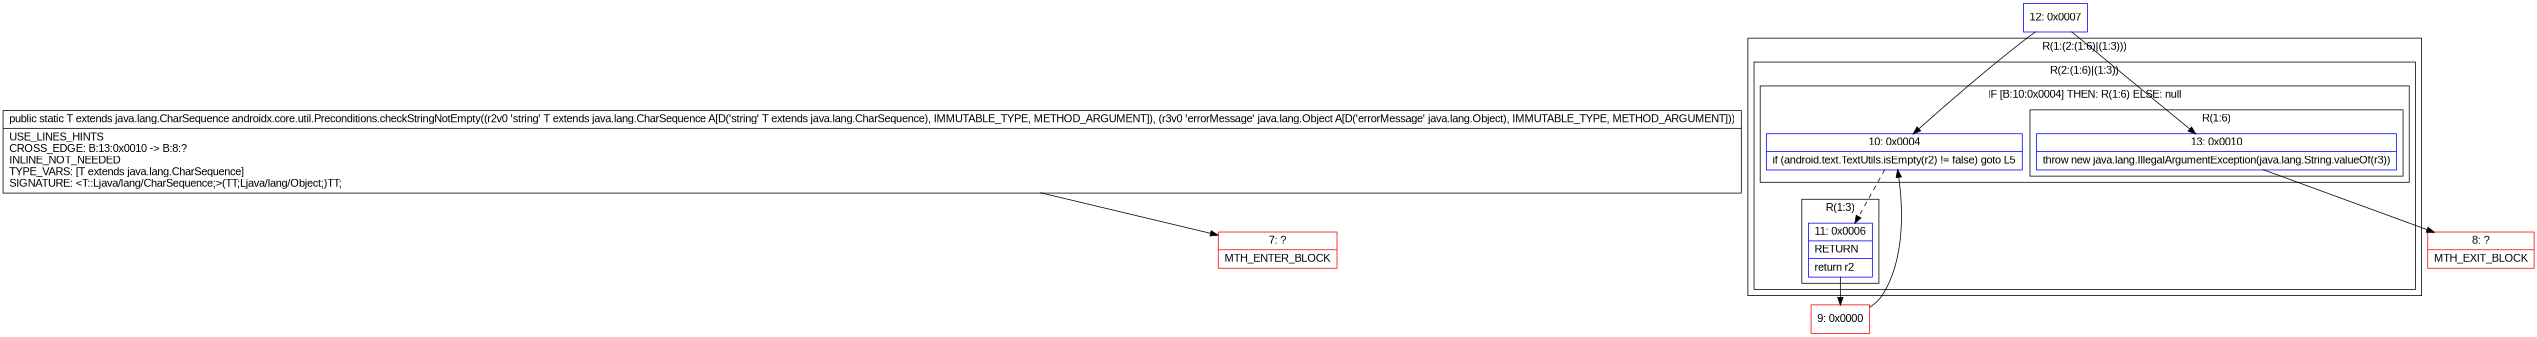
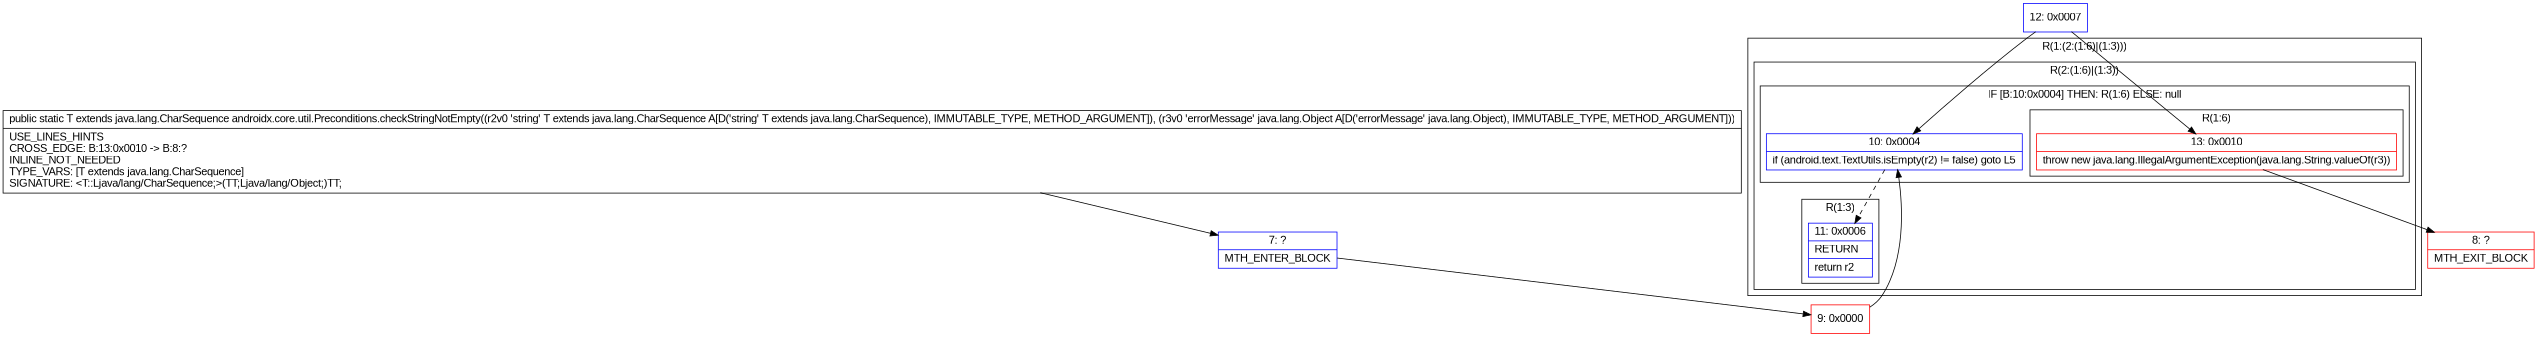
node "13: 0x0010": color blue -> red
node "7: ?": color red -> blue
edge "11: 0x0006" -> "9: 0x0000": now "7: ?" -> "9: 0x0000"
